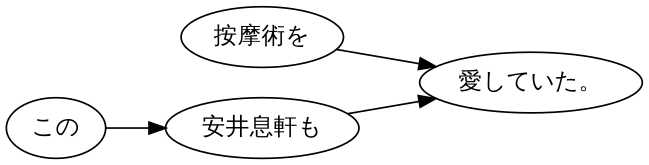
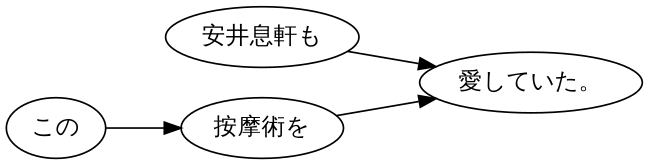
edge "この" -> "安井息軒も": now "この" -> "按摩術を"
